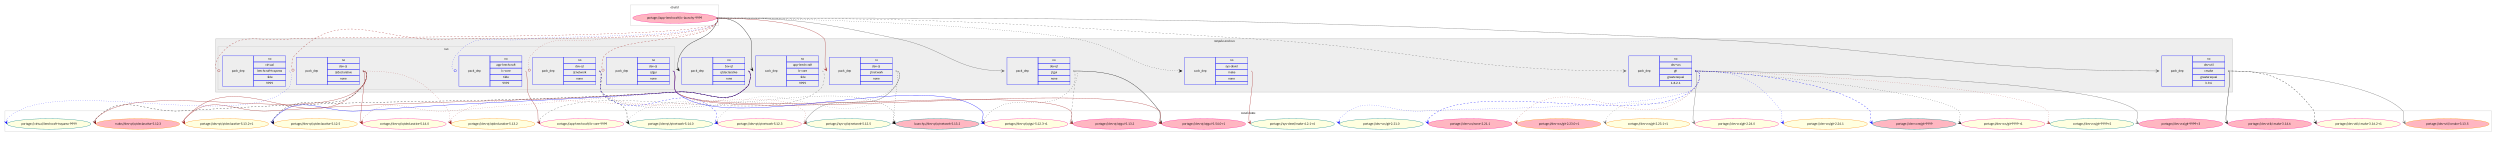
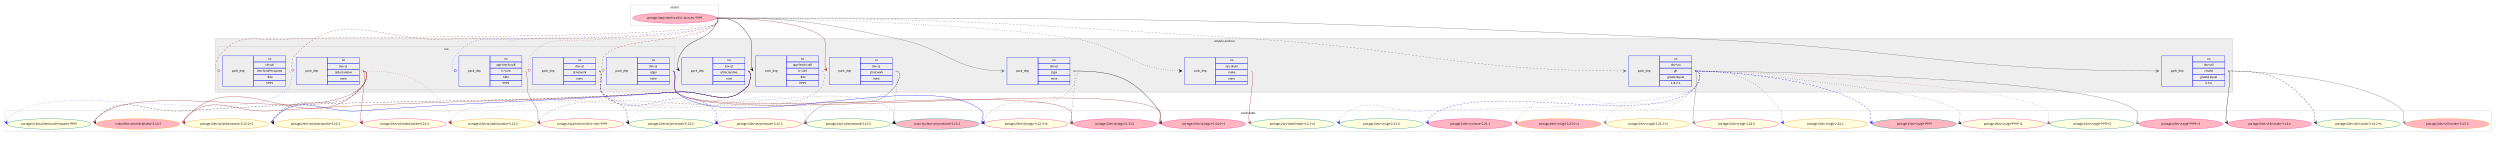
node "portage://dev-core/git-9999": label "portage://dev-core/git-9999" -> "portage://dev-vcs/git-9999"
node "portage://dev-util/cmake-3.16.2-r1": color deeppink -> teal
